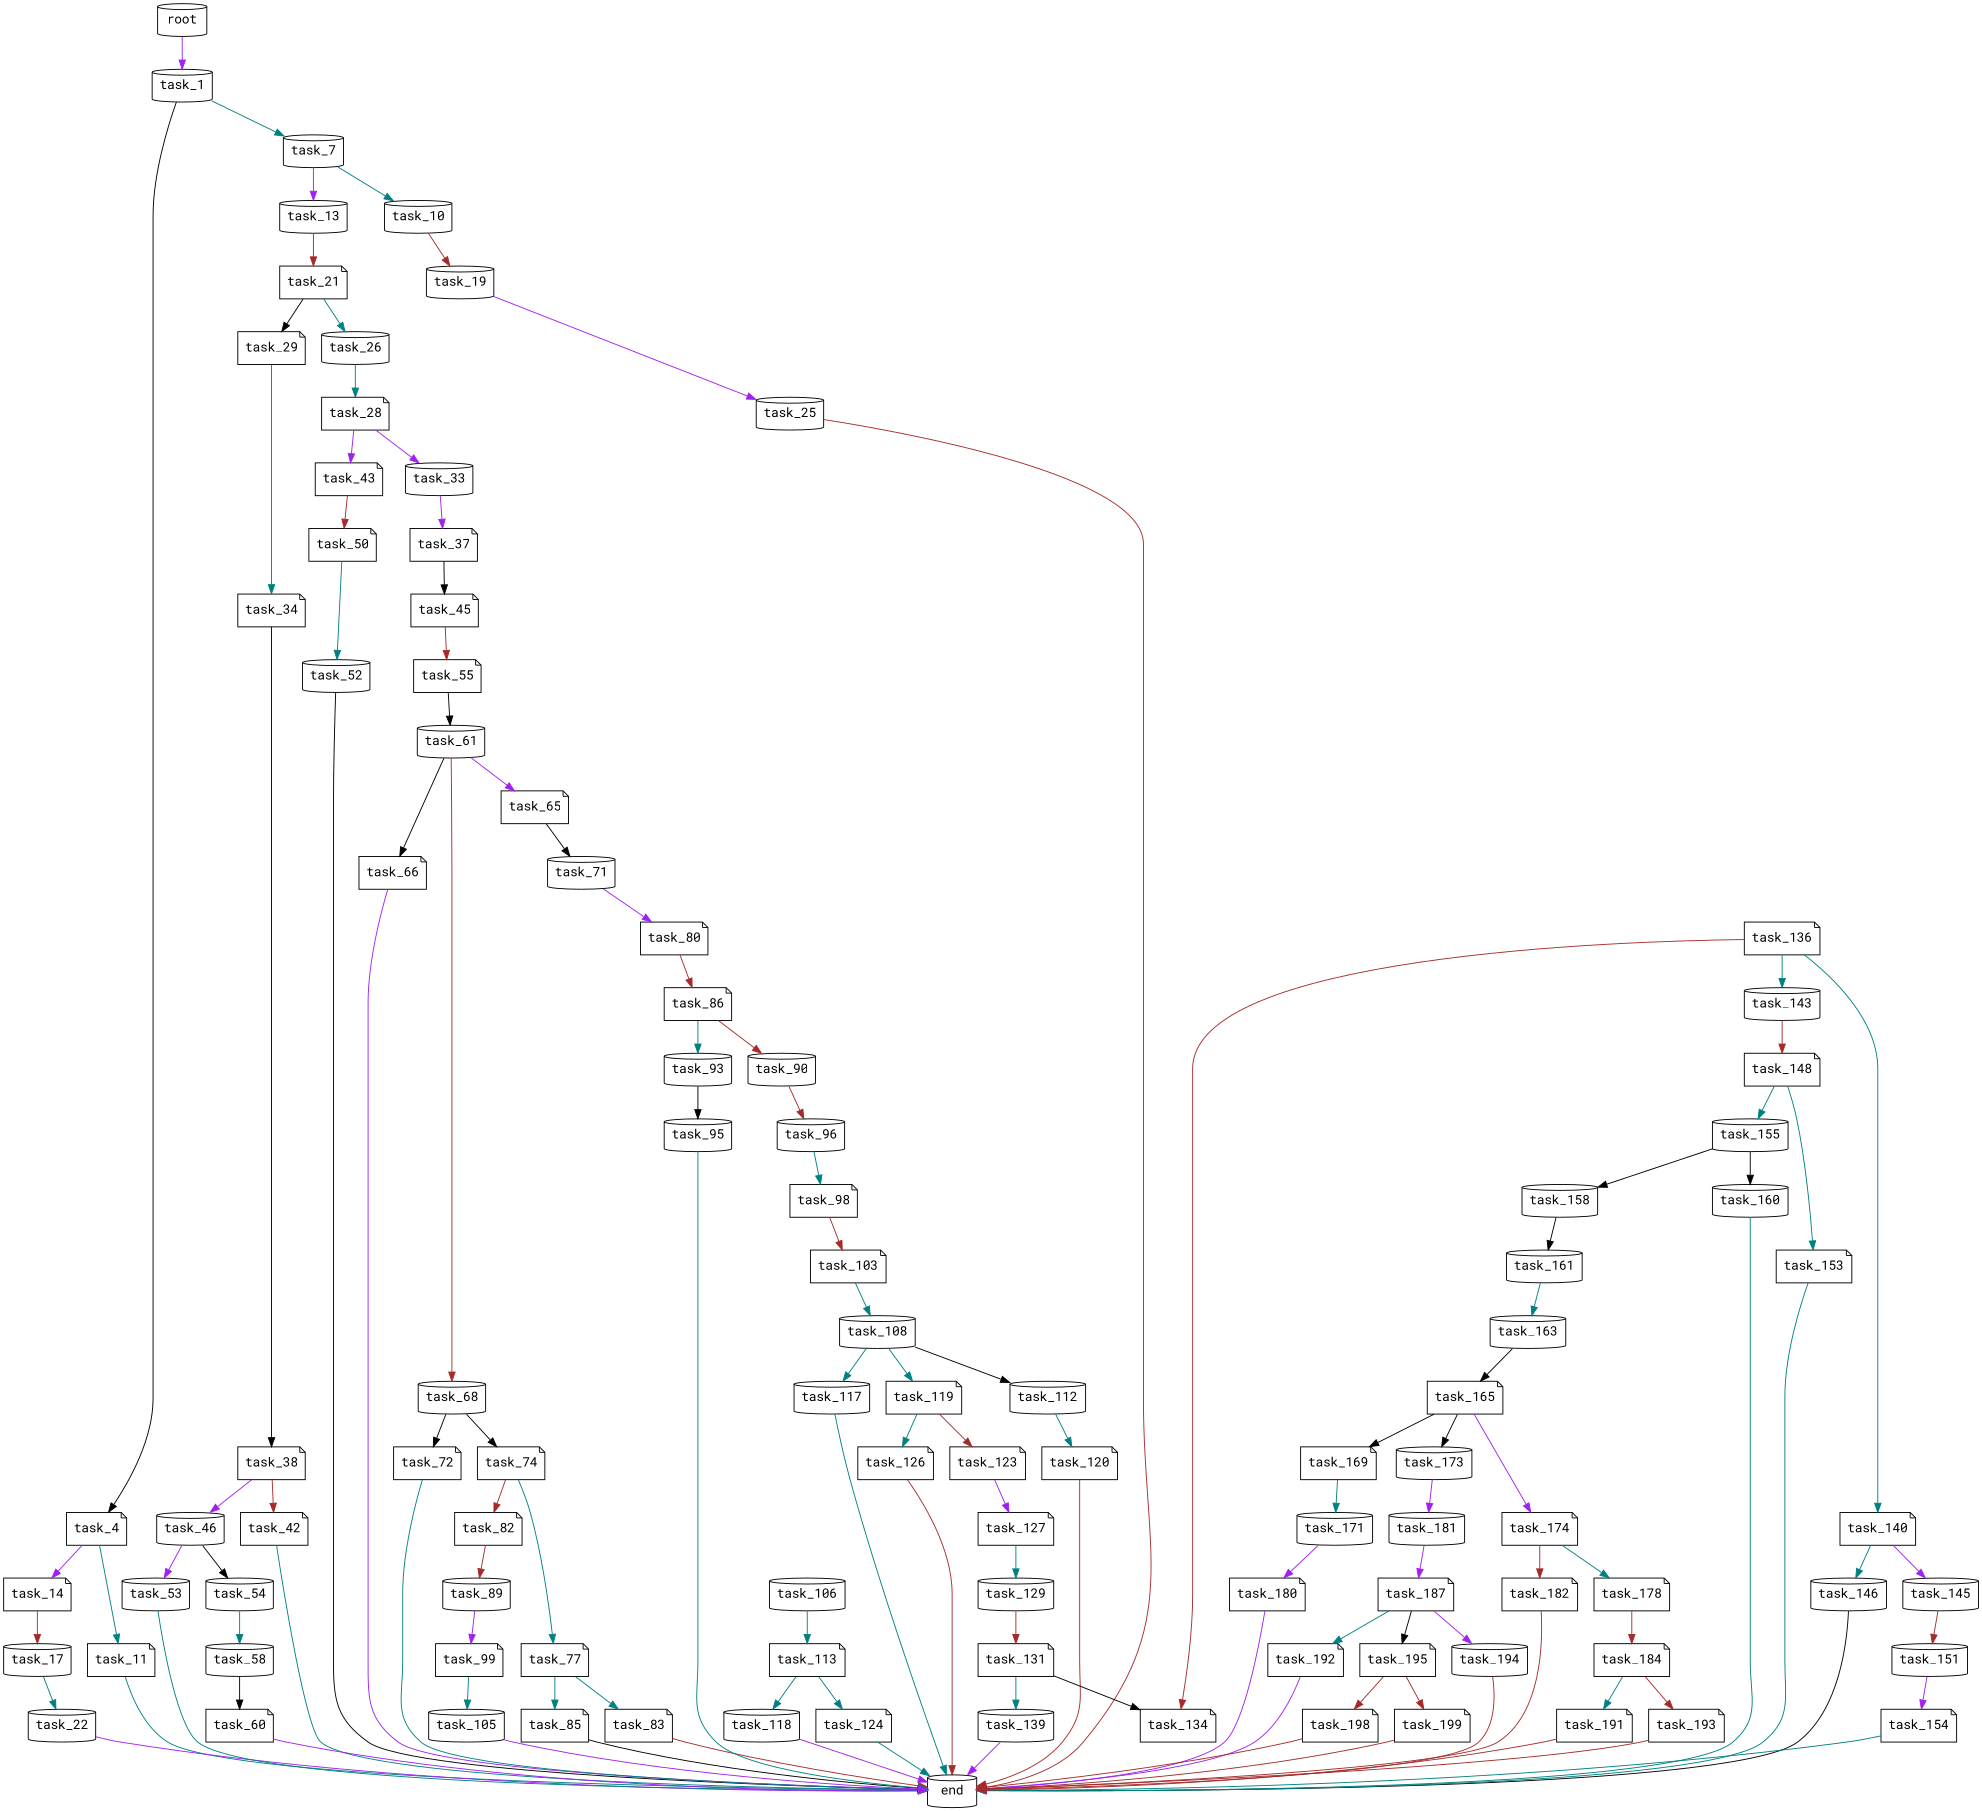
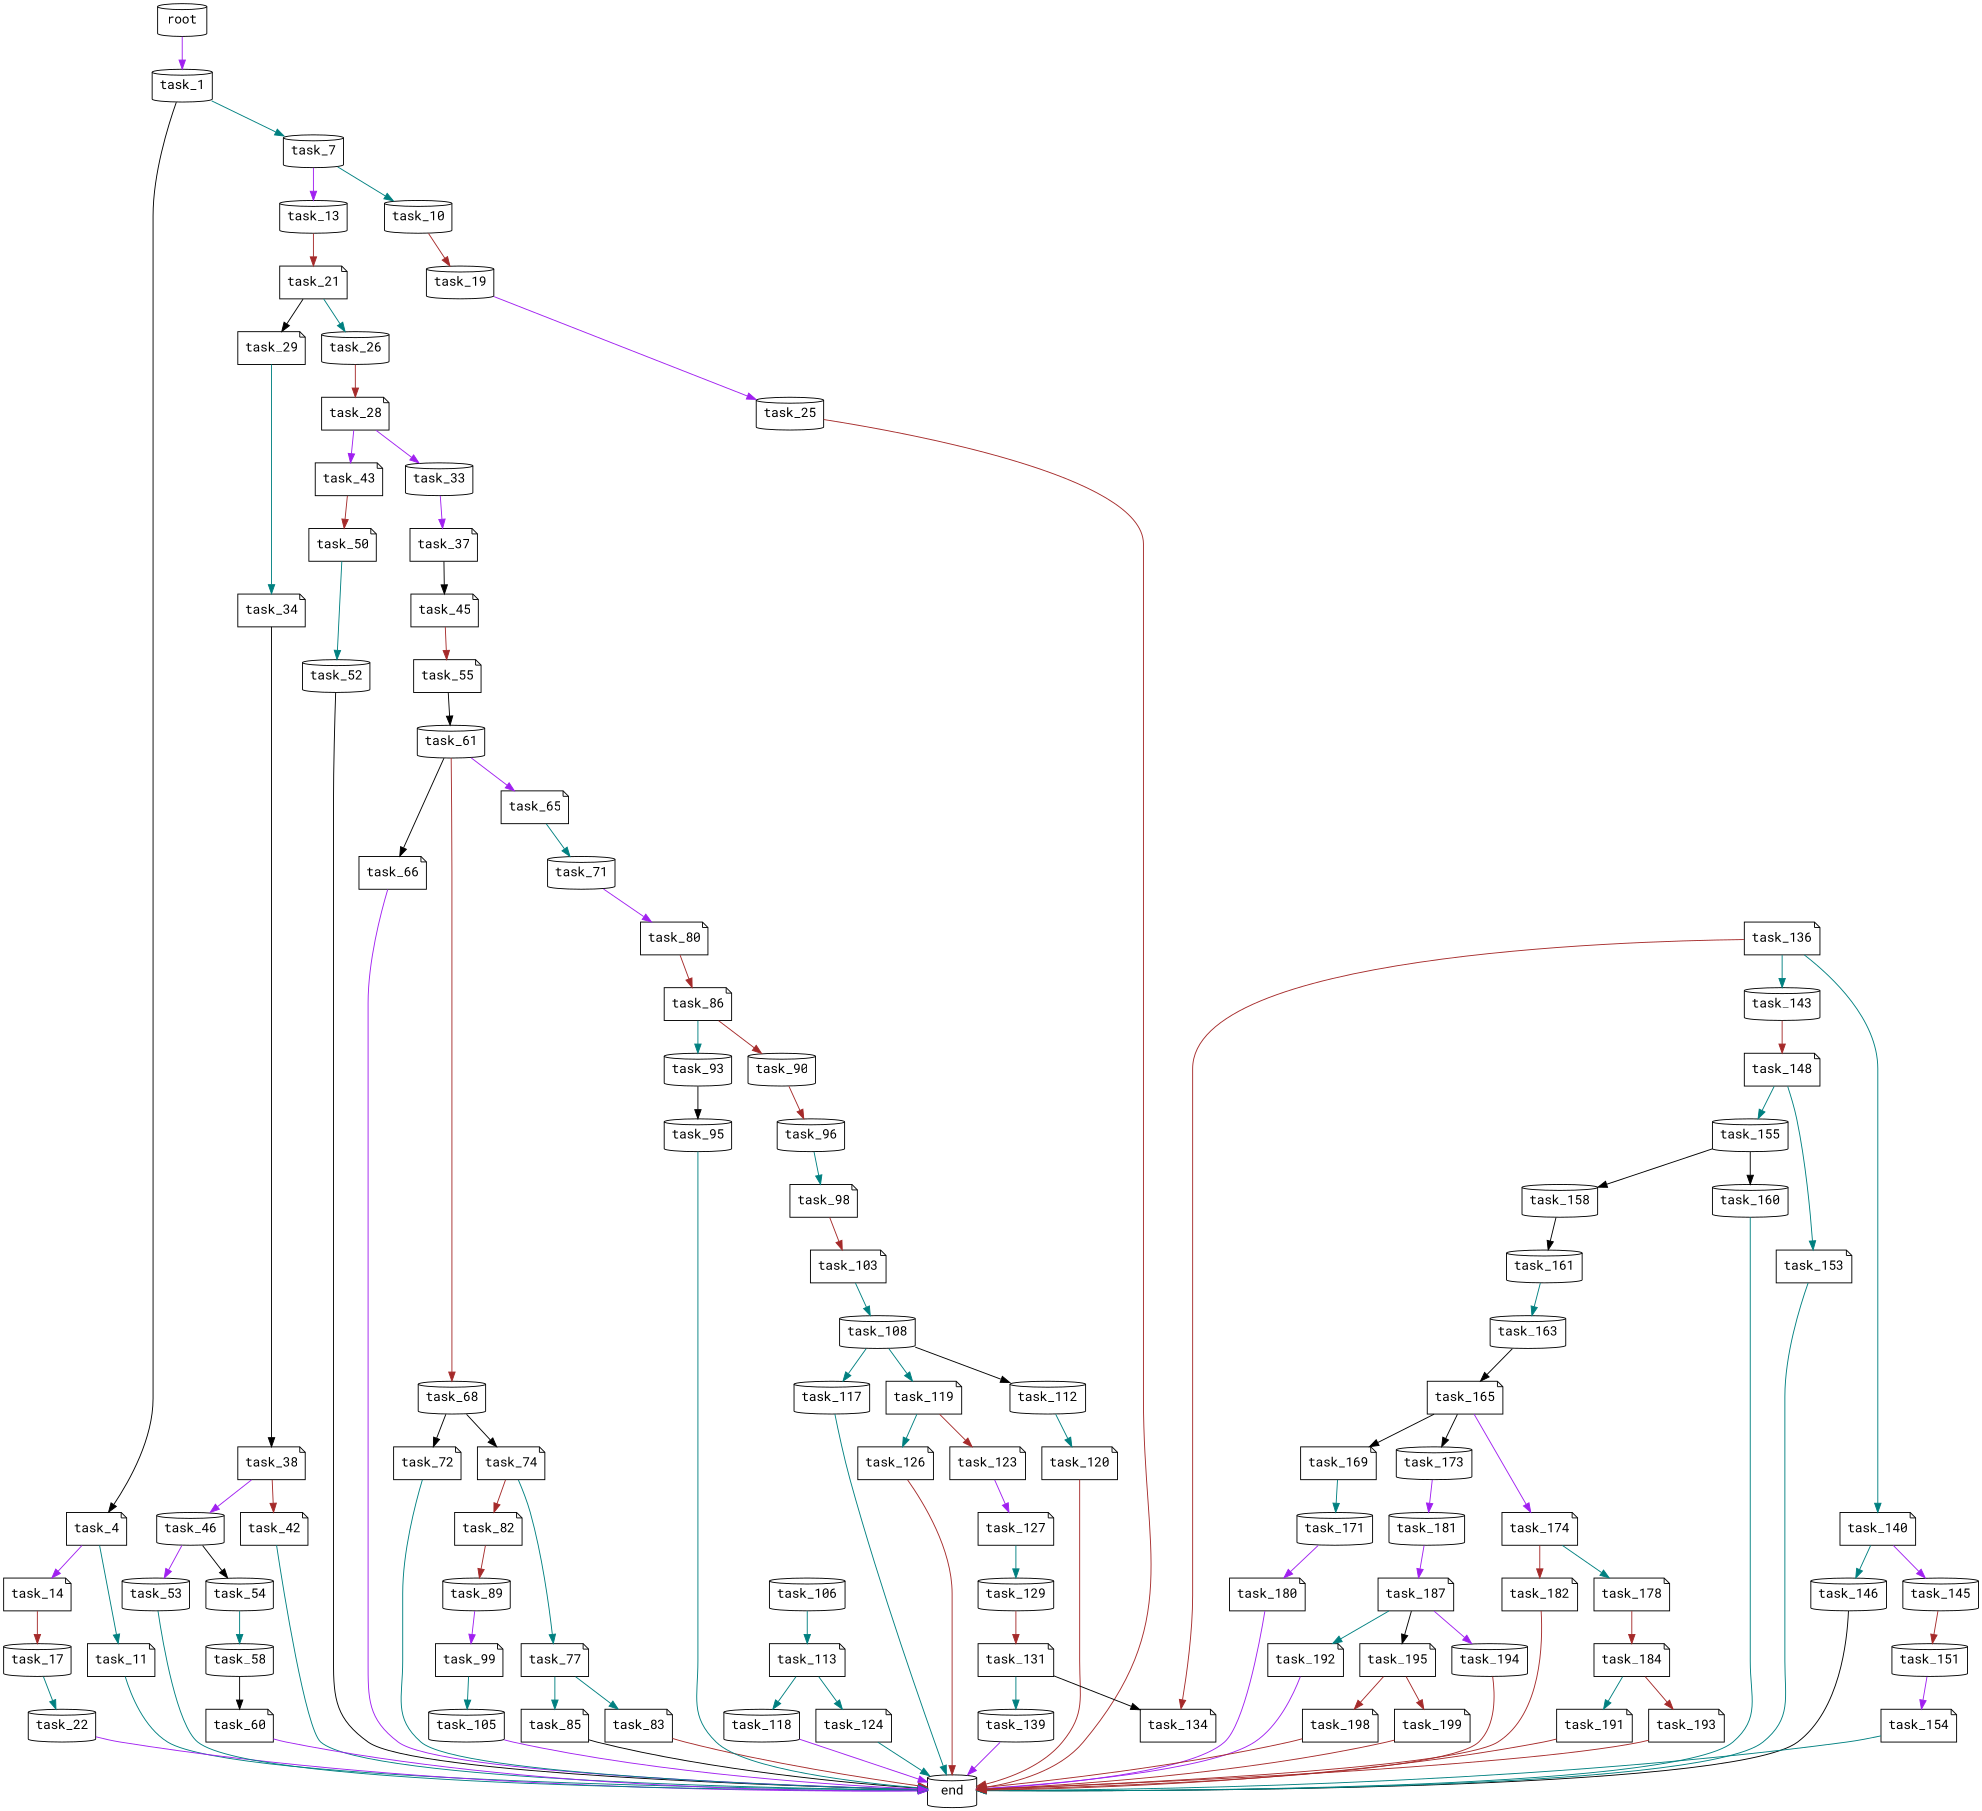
edge "task_26" -> "task_28": color teal -> brown
edge "task_65" -> "task_71": color black -> teal
